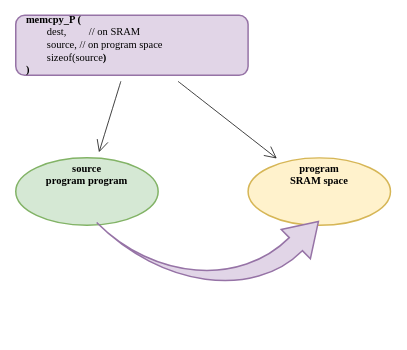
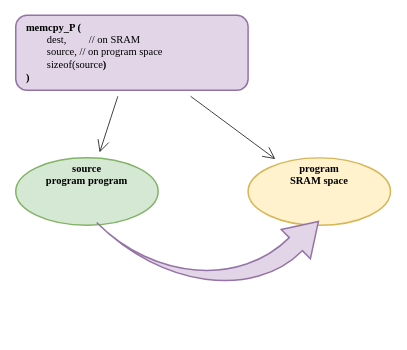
node "memcpy_P ( dest, // on SRAM source, // on program space sizeof(source) )": size 233x60 -> 233x75
